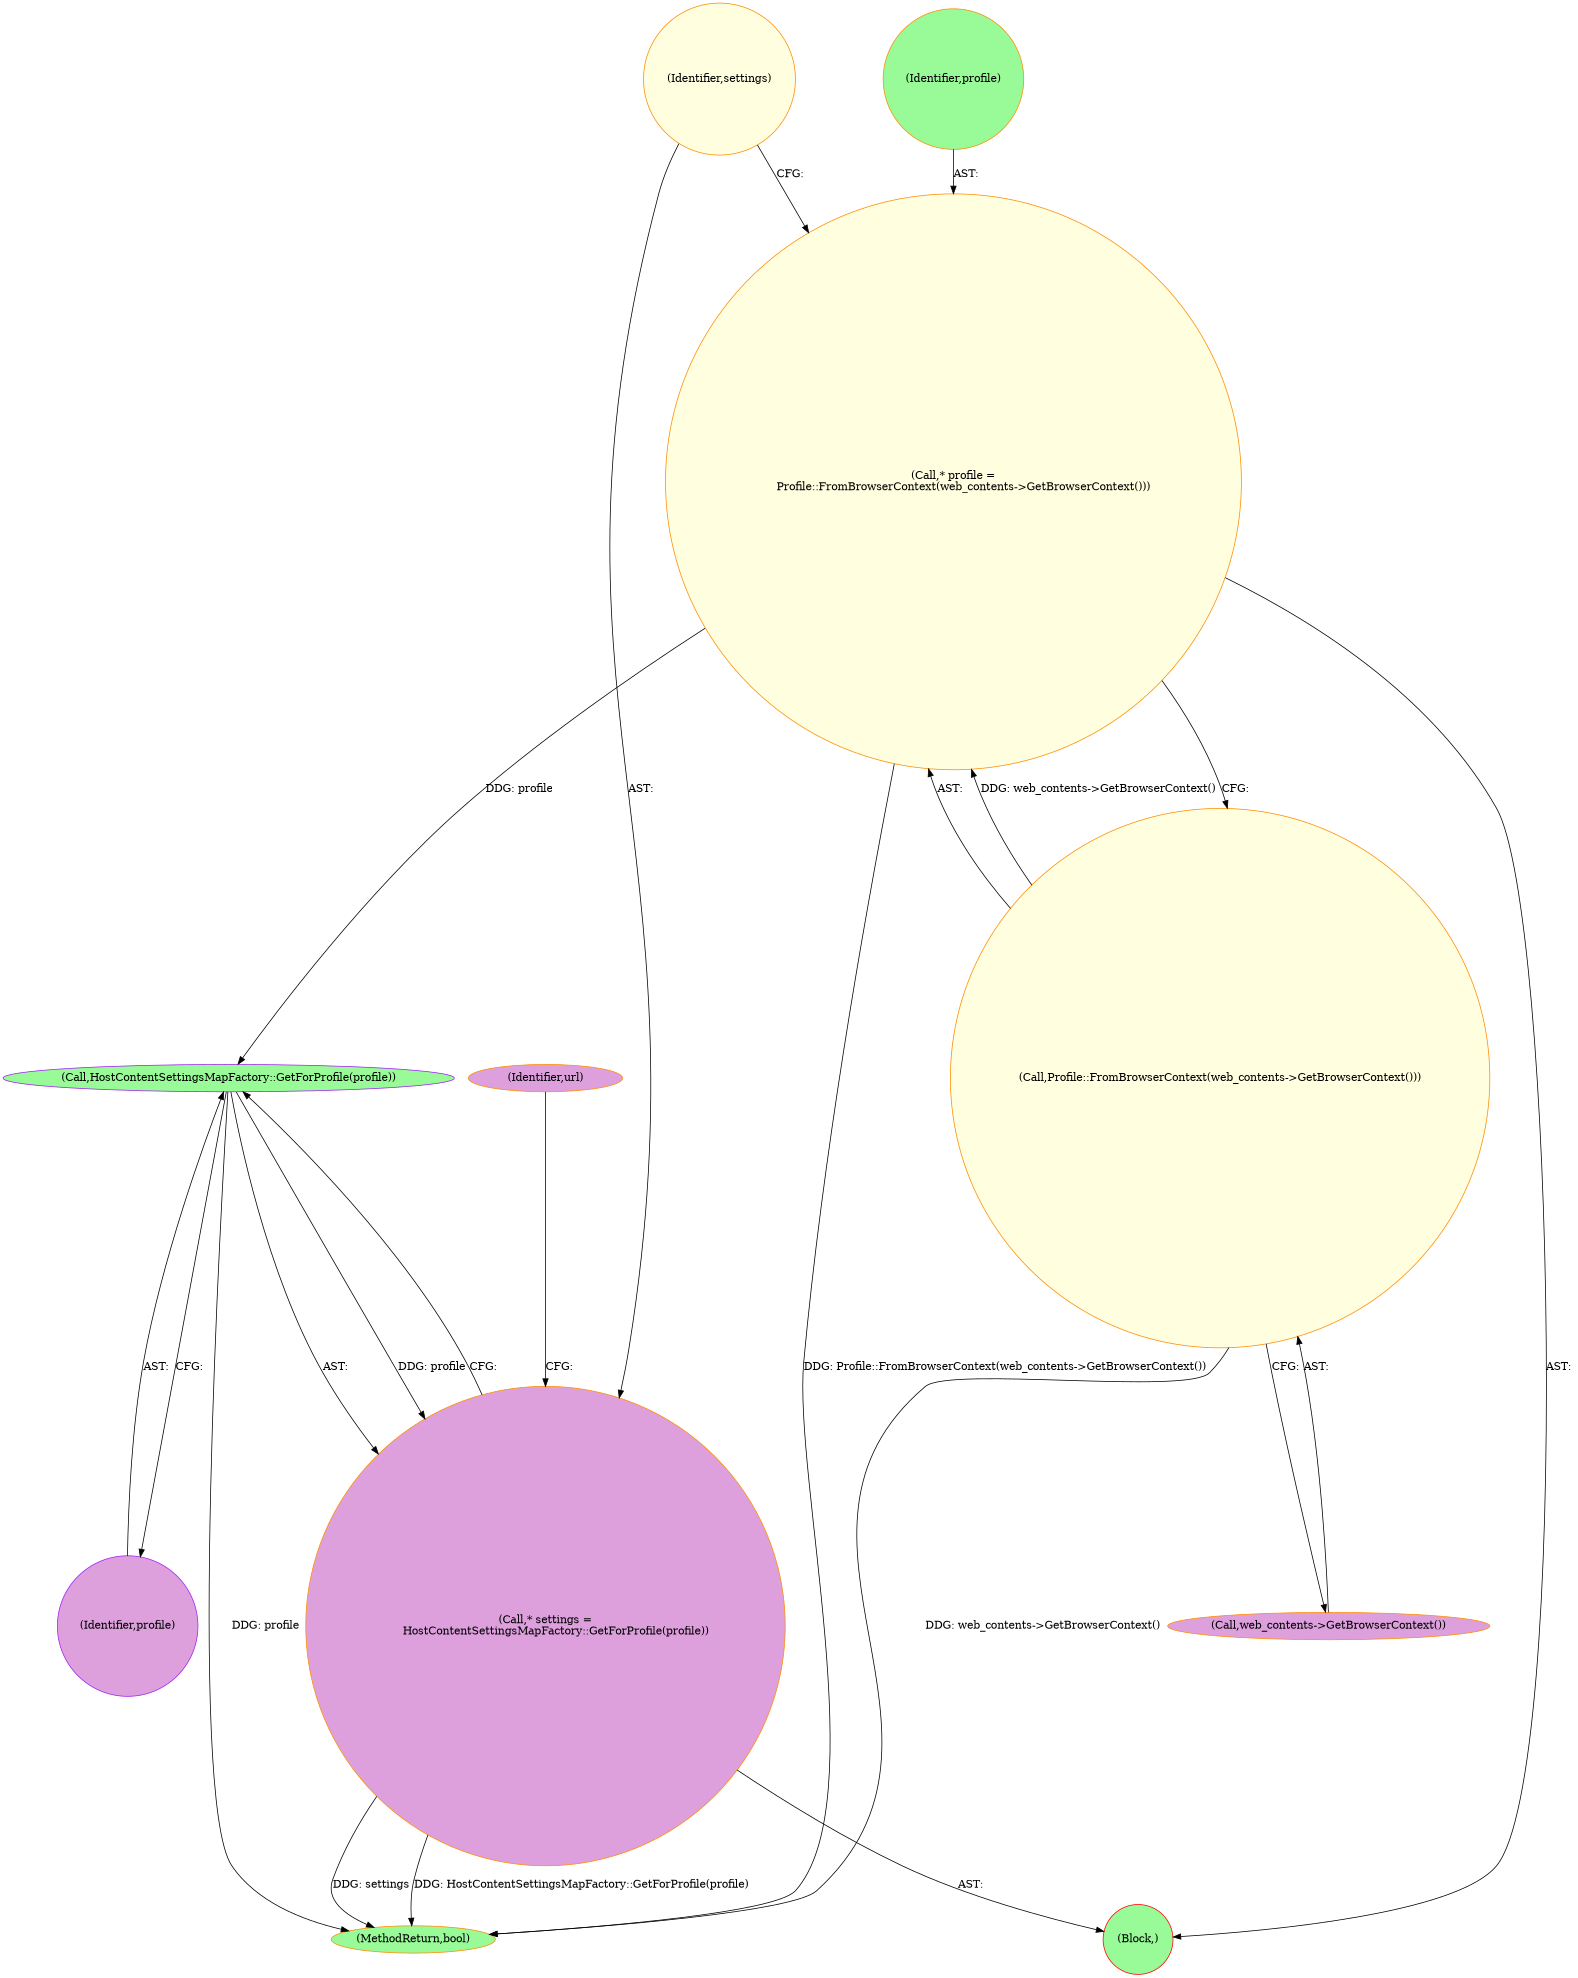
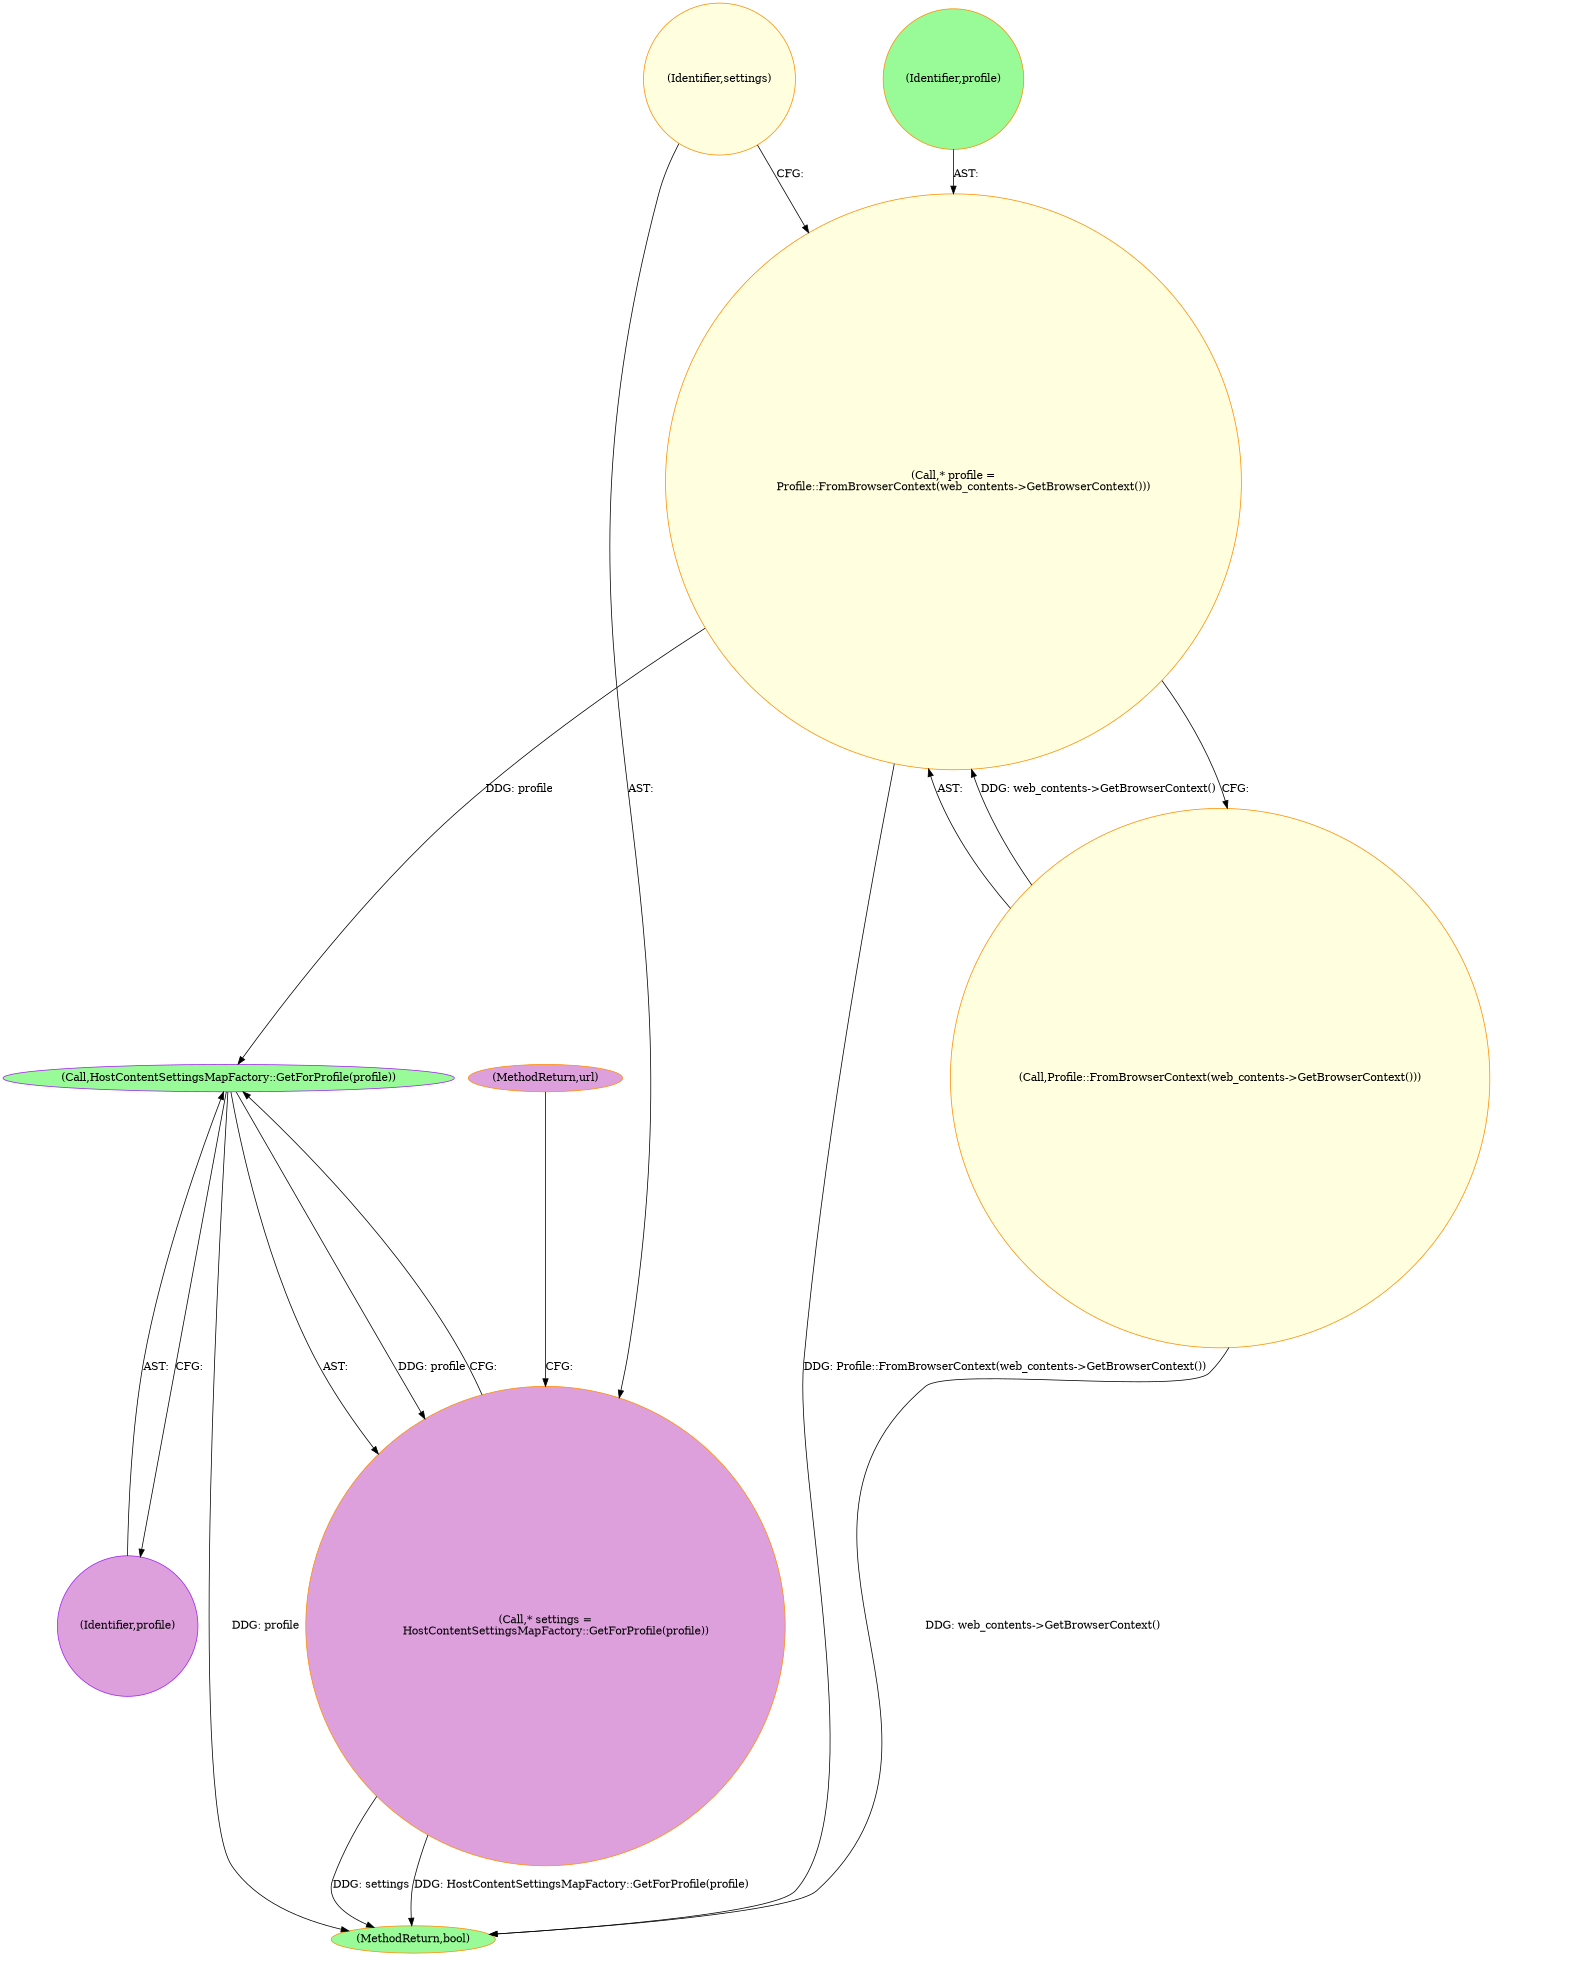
node "(Identifier,url)": label "(Identifier,url)" -> "(MethodReturn,url)"
node "(Call,web_contents->GetBrowserContext())": removed
node "(Block,)": removed
